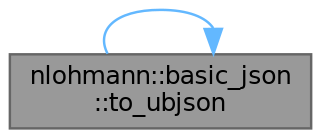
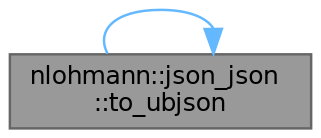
node "nlohmann::basic_json ::to_ubjson": label "nlohmann::basic_json ::to_ubjson" -> "nlohmann::json_json ::to_ubjson"
